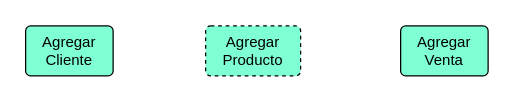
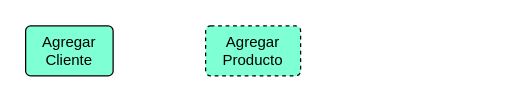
node "Agregar Venta": removed
